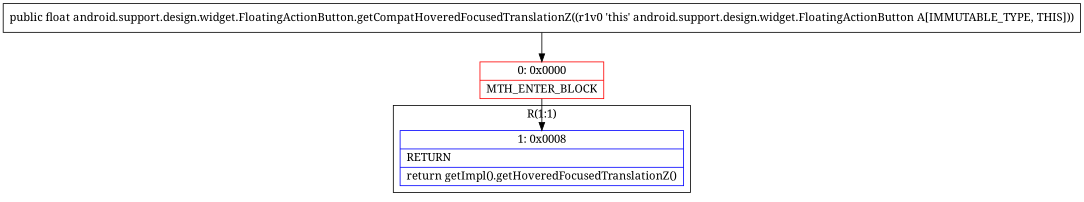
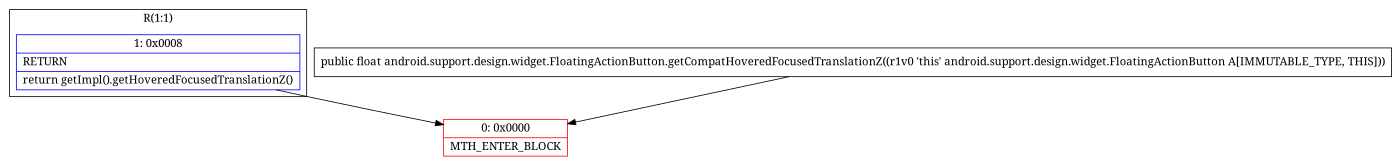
edge "0: 0x0000" -> "1: 0x0008": reversed
